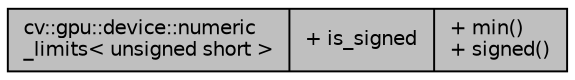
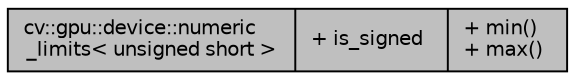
node "cv::gpu::device::numeric": text "+ signed()" -> "+ max()"
